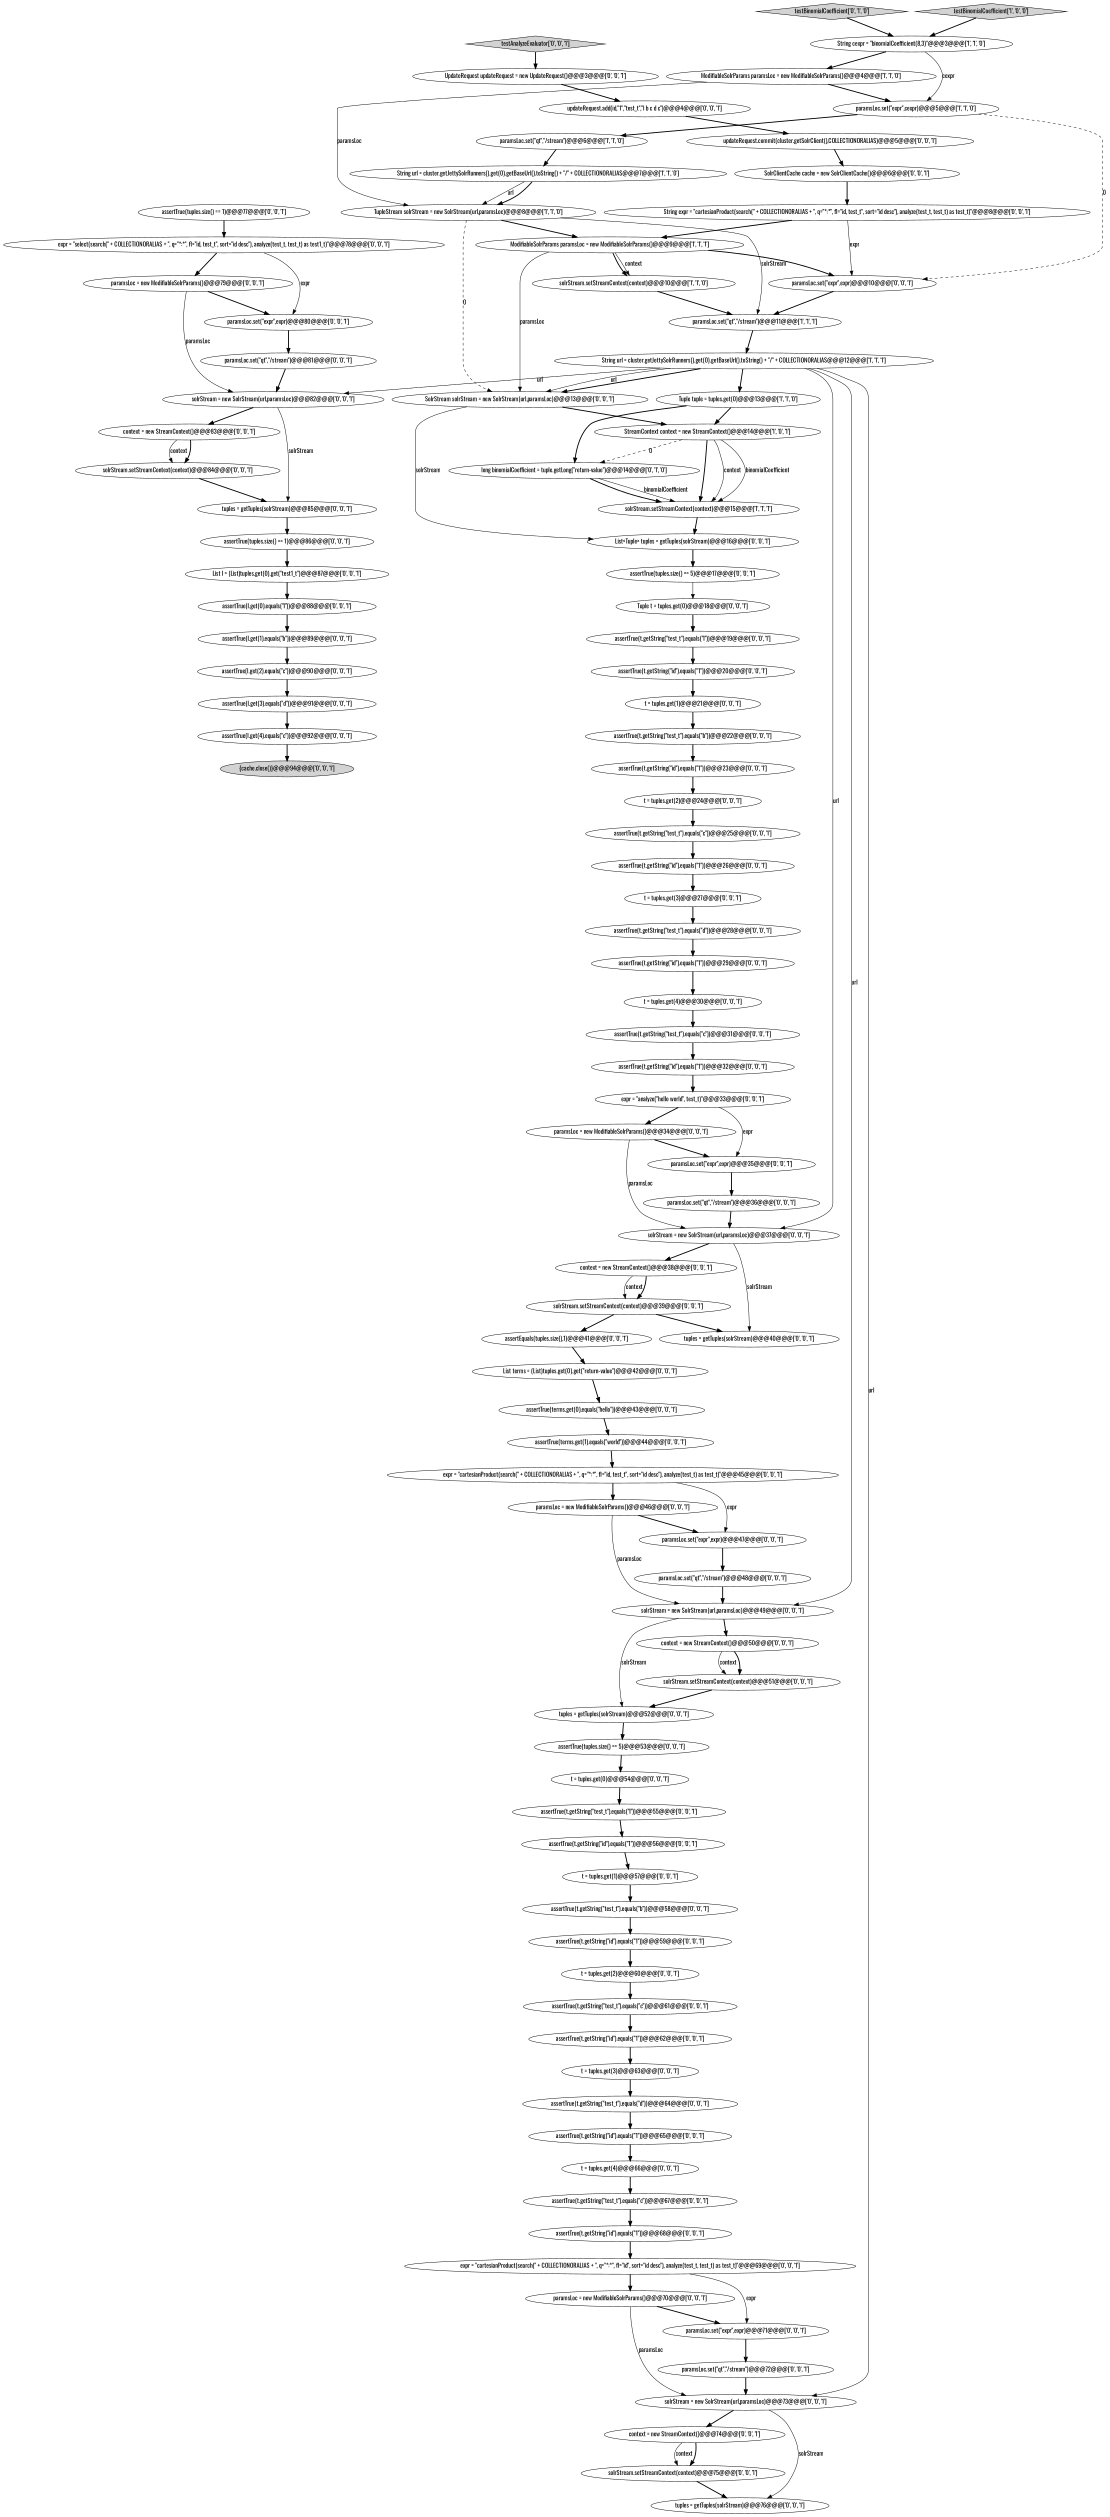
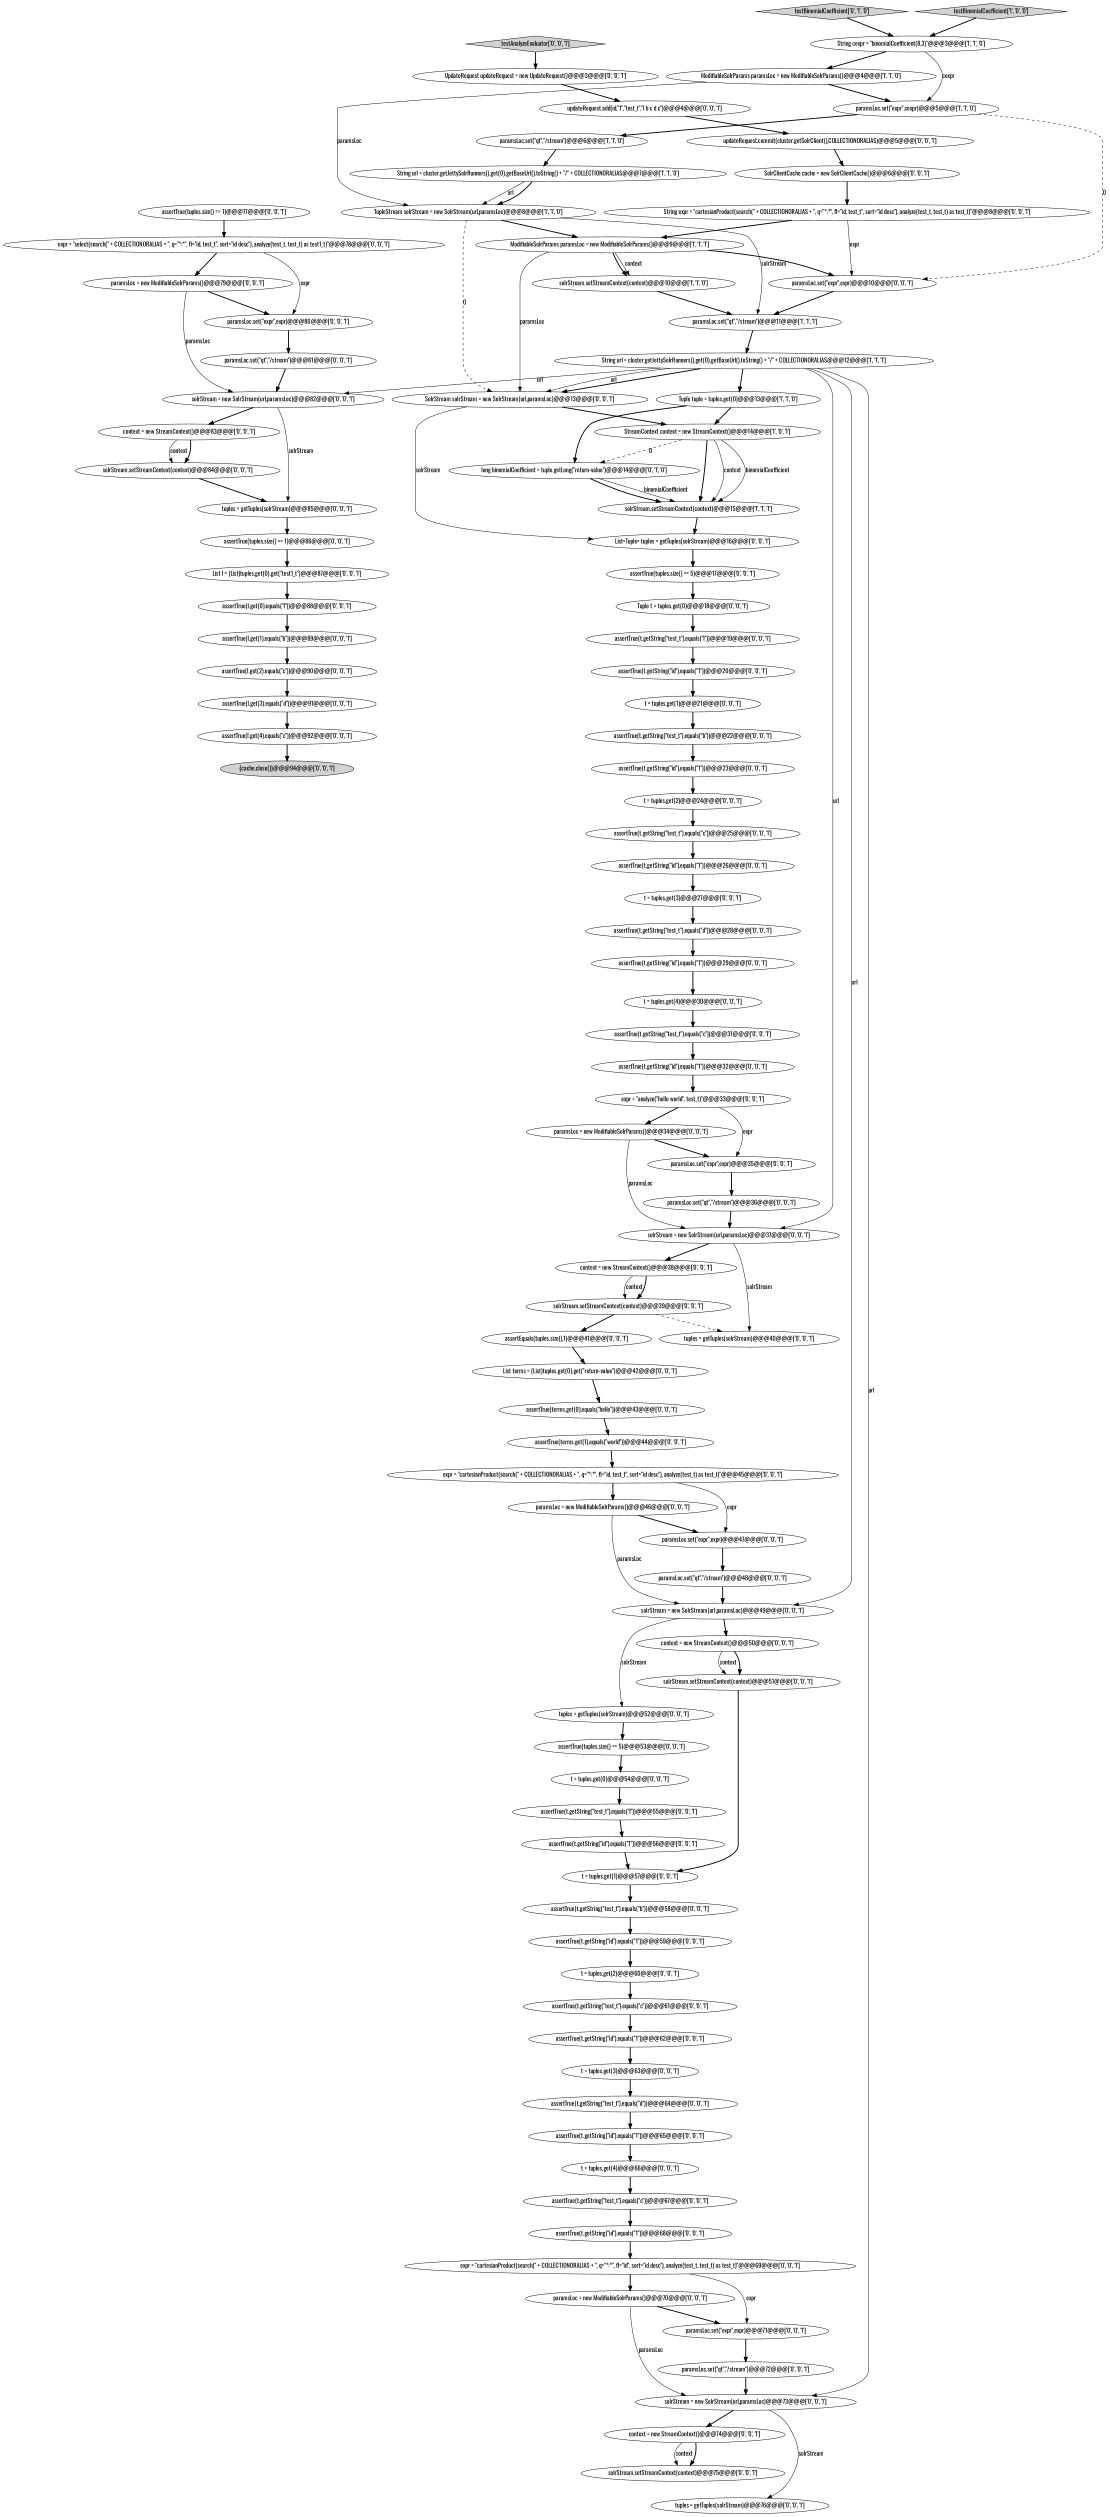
edge "assertTrue(tuples.size() == 5)@@@17@@@['0', '0', '1']" -> "Tuple t = tuples.get(0)@@@18@@@['0', '0', '1']": style solid -> bold
edge "solrStream.setStreamContext(context)@@@39@@@['0', '0', '1']" -> "tuples = getTuples(solrStream)@@@40@@@['0', '0', '1']": style bold -> dashed
edge "solrStream.setStreamContext(context)@@@51@@@['0', '0', '1']" -> "tuples = getTuples(solrStream)@@@52@@@['0', '0', '1']": now "solrStream.setStreamContext(context)@@@51@@@['0', '0', '1']" -> "t = tuples.get(1)@@@57@@@['0', '0', '1']"
edge "solrStream.setStreamContext(context)@@@75@@@['0', '0', '1']" -> "tuples = getTuples(solrStream)@@@76@@@['0', '0', '1']": removed
